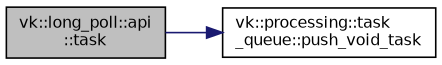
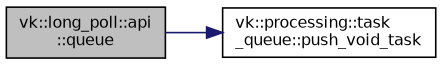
node "vk::long_poll::api ::task": label "vk::long_poll::api ::task" -> "vk::long_poll::api ::queue"
